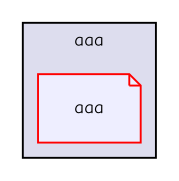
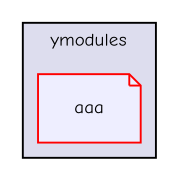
cluster "aaa": label "aaa" -> "ymodules"
